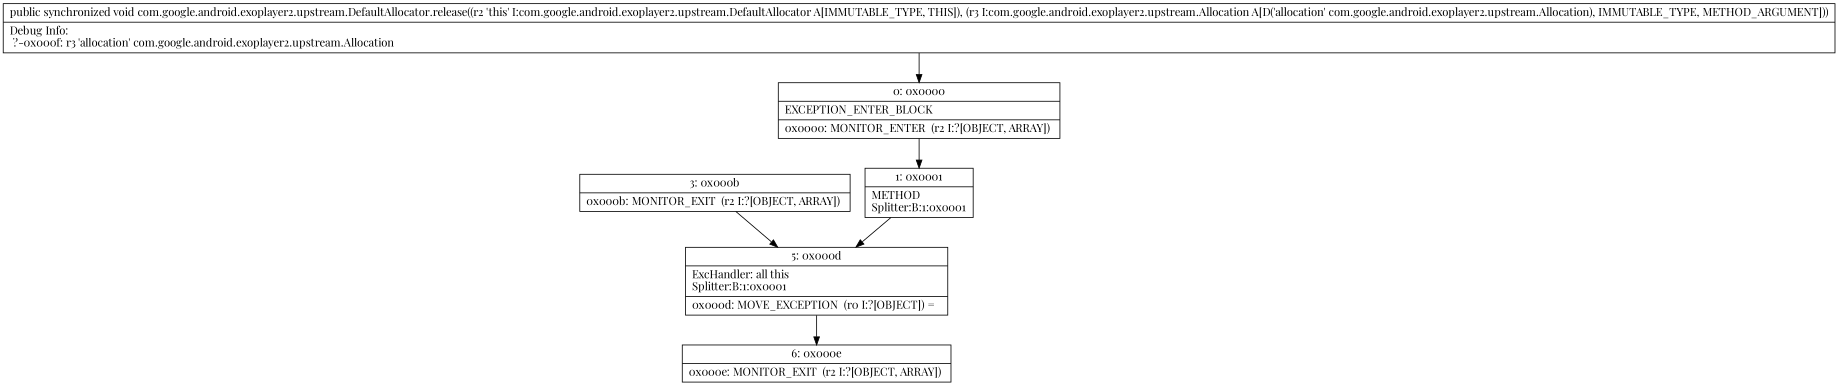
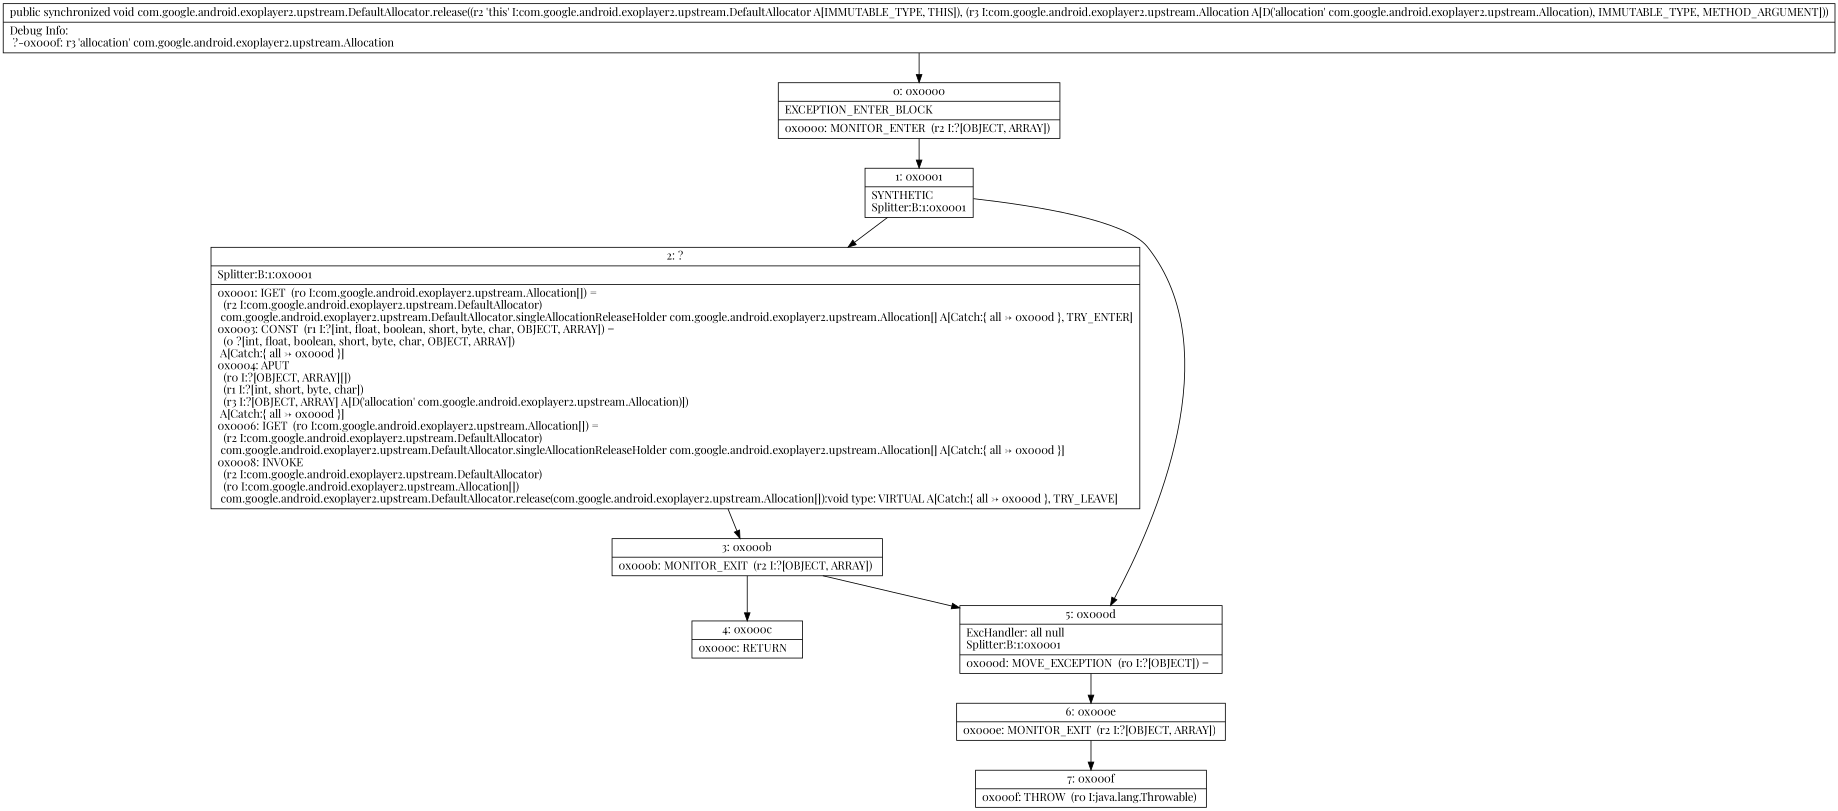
node "1: 0x0001": text "METHOD" -> "SYNTHETIC"
node "5: 0x000d": text "ExcHandler: all this" -> "ExcHandler: all null"
node "2: ?": added
node "4: 0x000c": added
node "7: 0x000f": added
